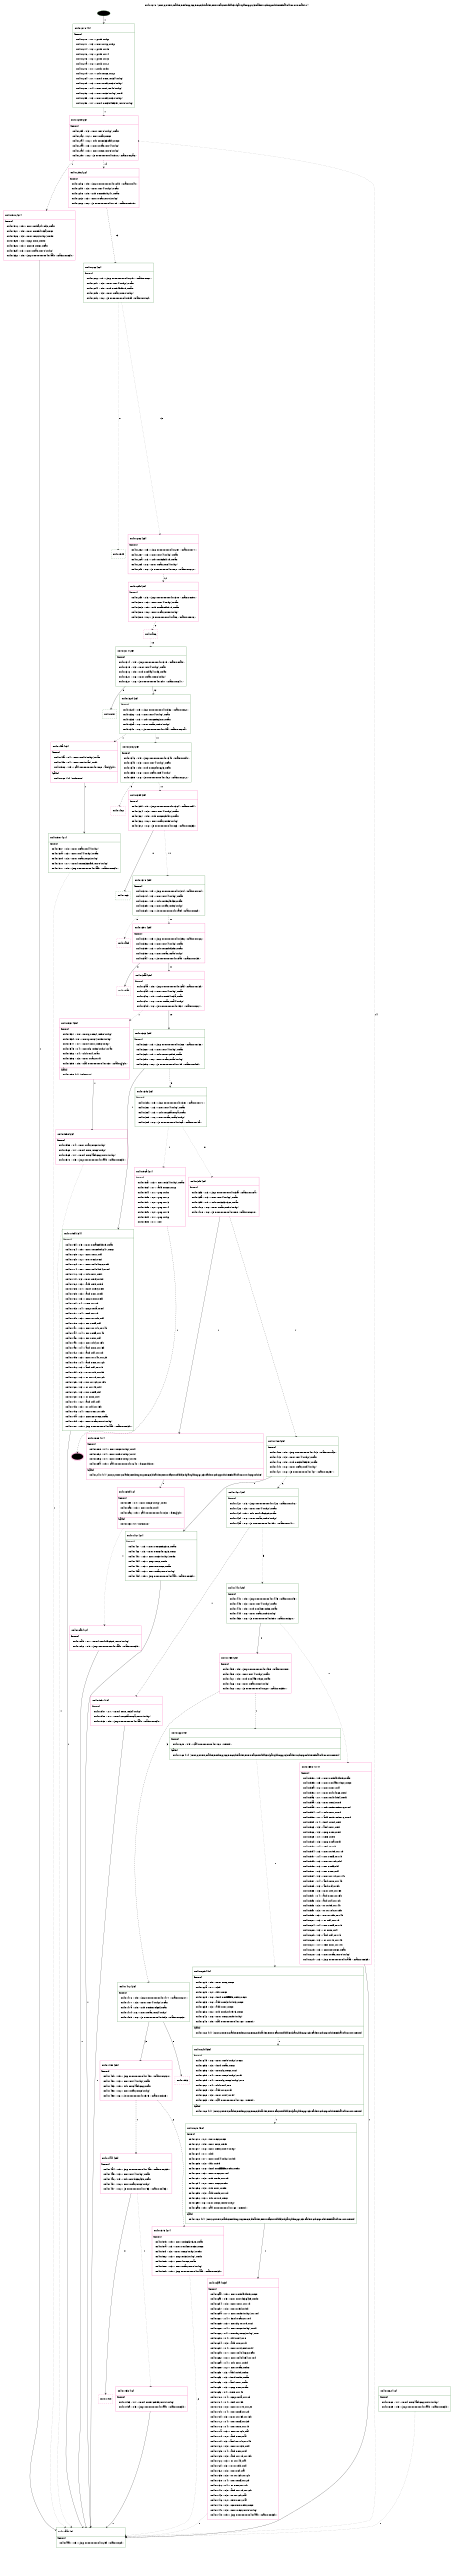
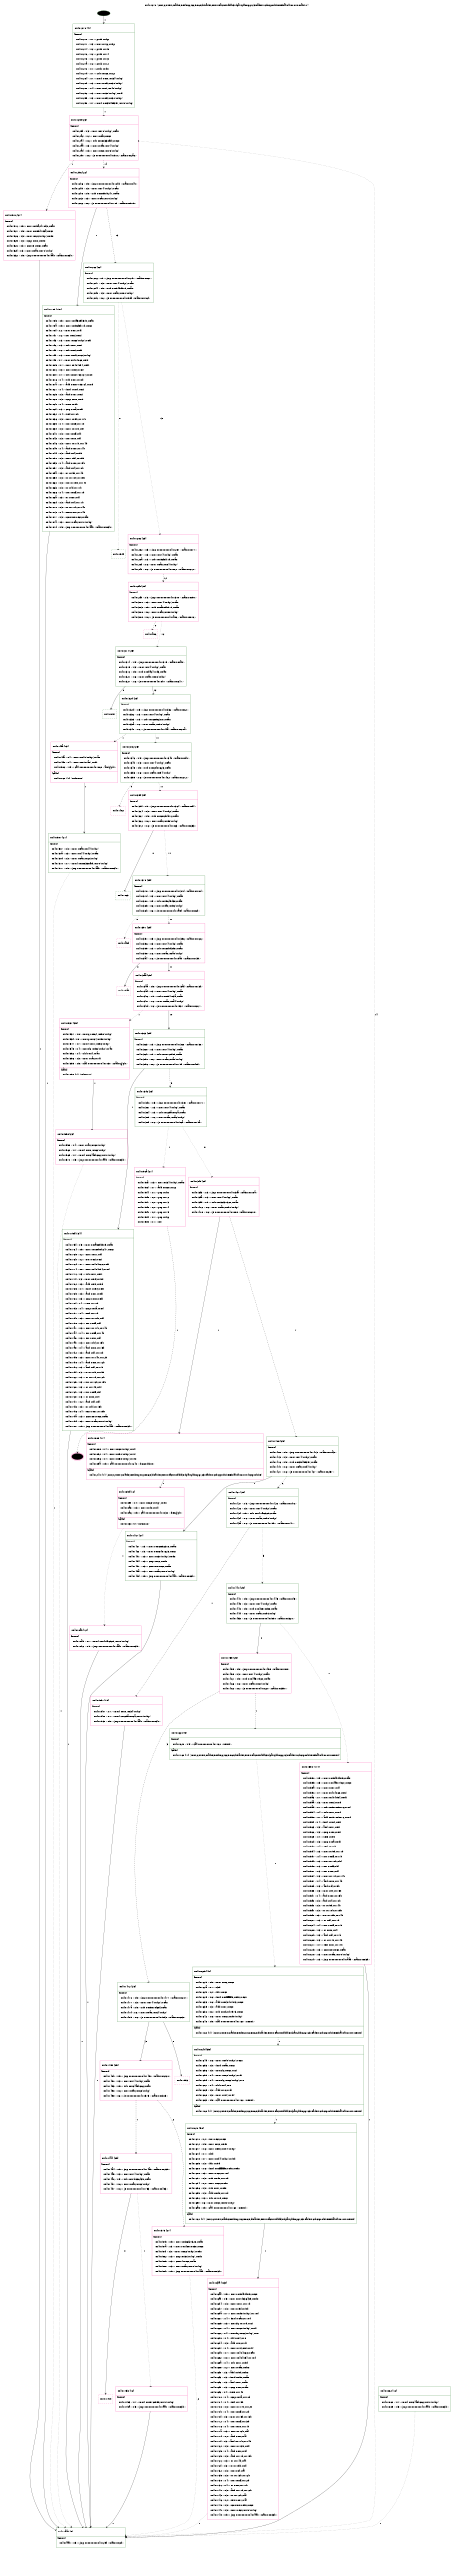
node "0x4017e5 [157]": added
edge "0x401a86" -> "0x401314 [25]": now "0x4012fb [25]" -> "0x401314 [25]"
